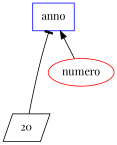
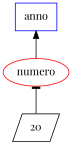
edge "20" -> "anno": now "20" -> "numero"
